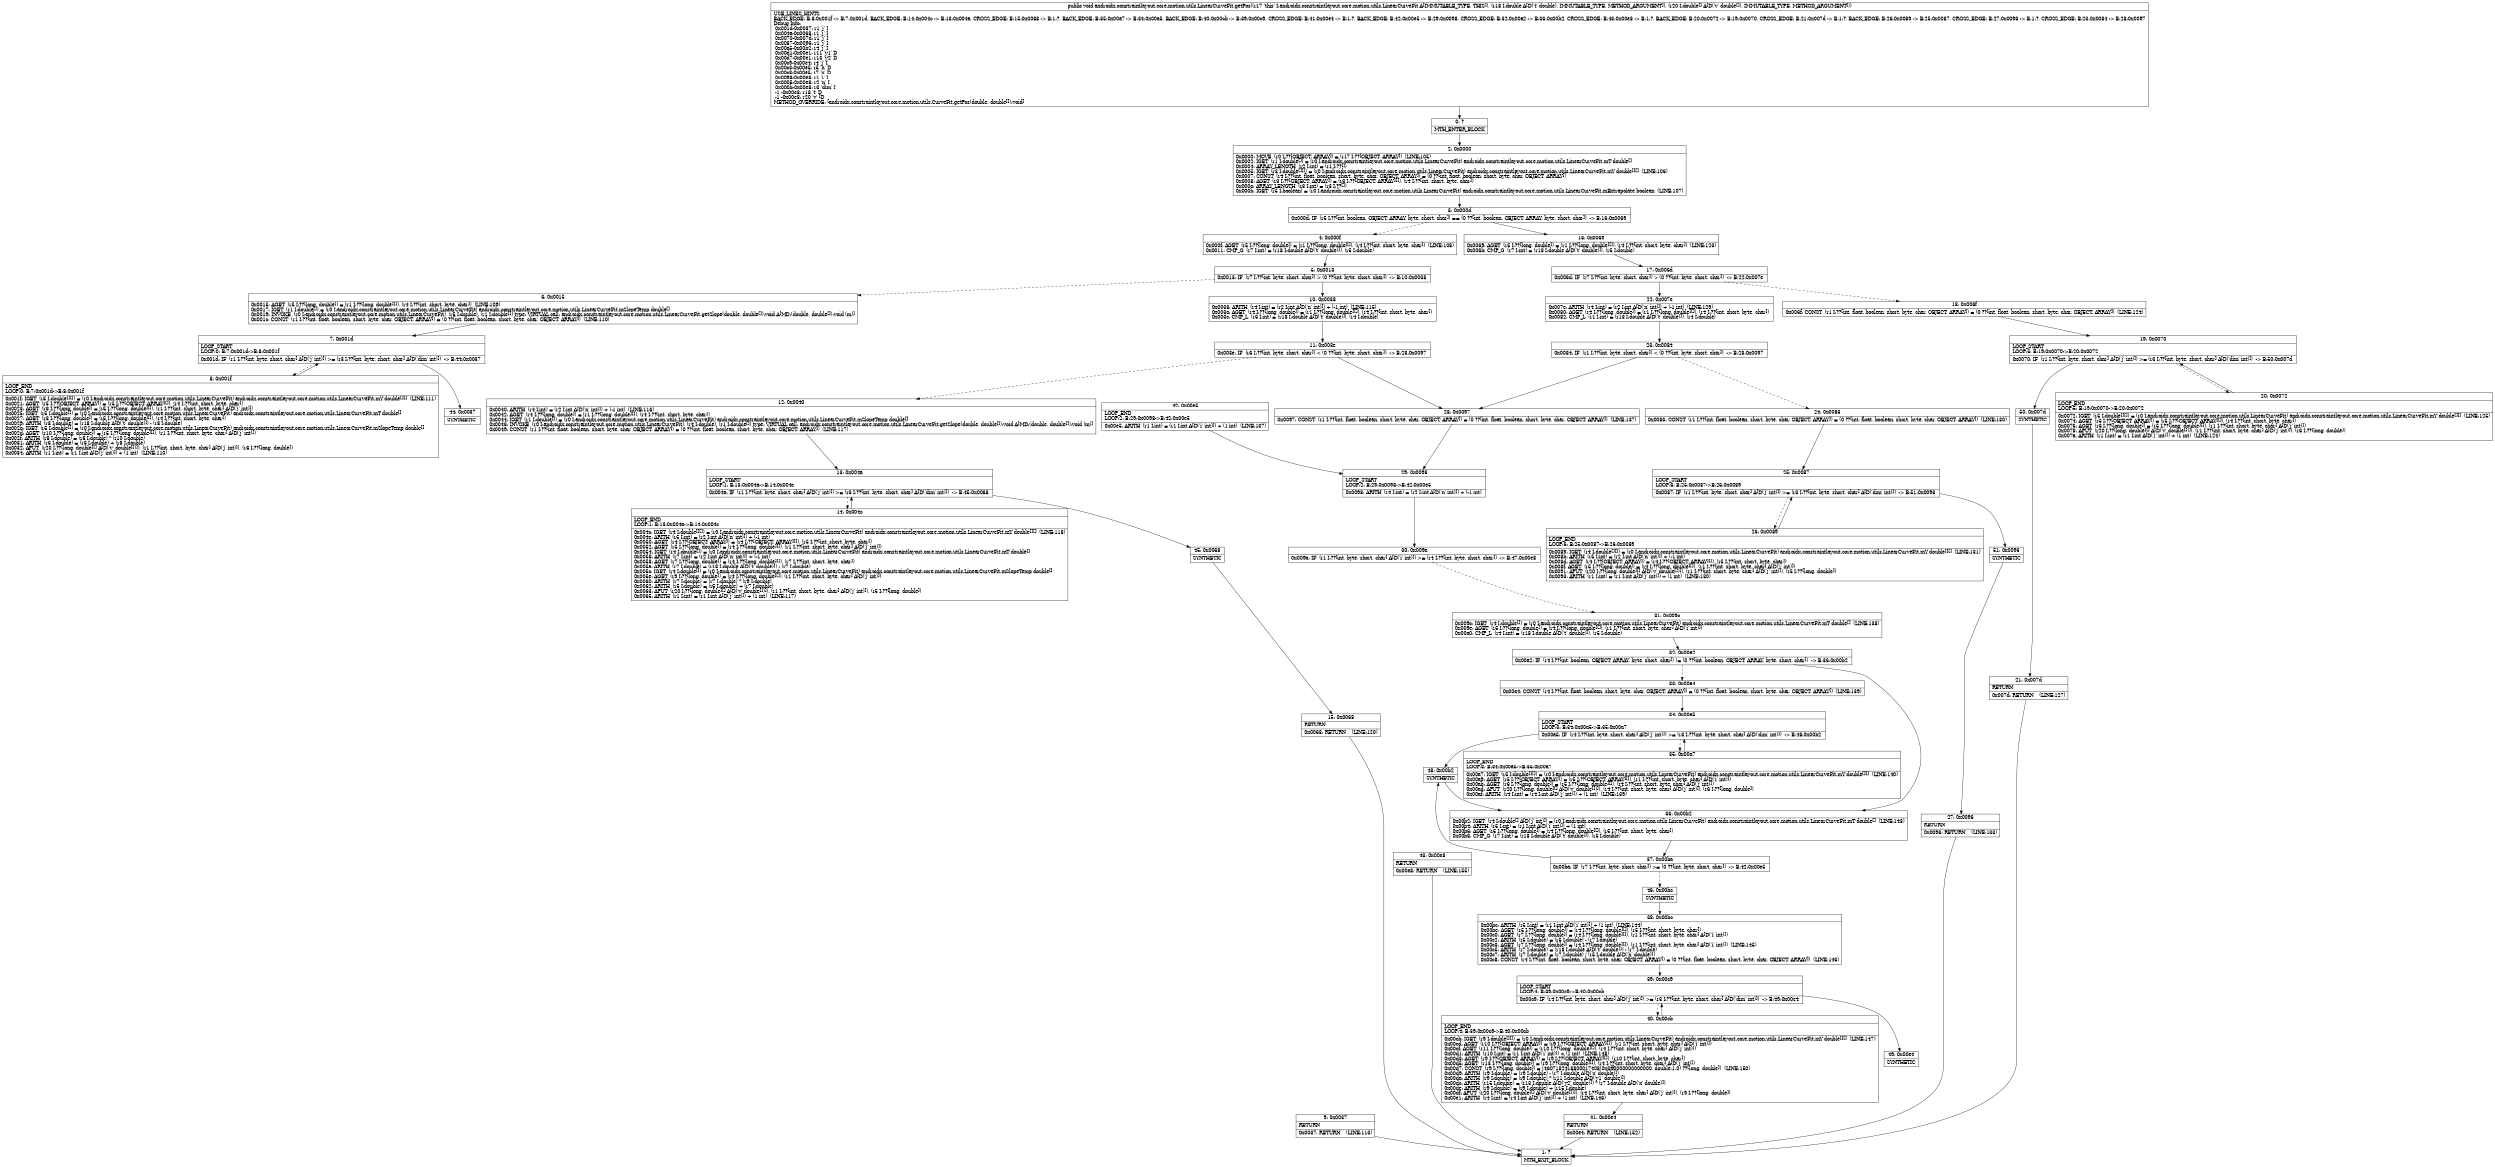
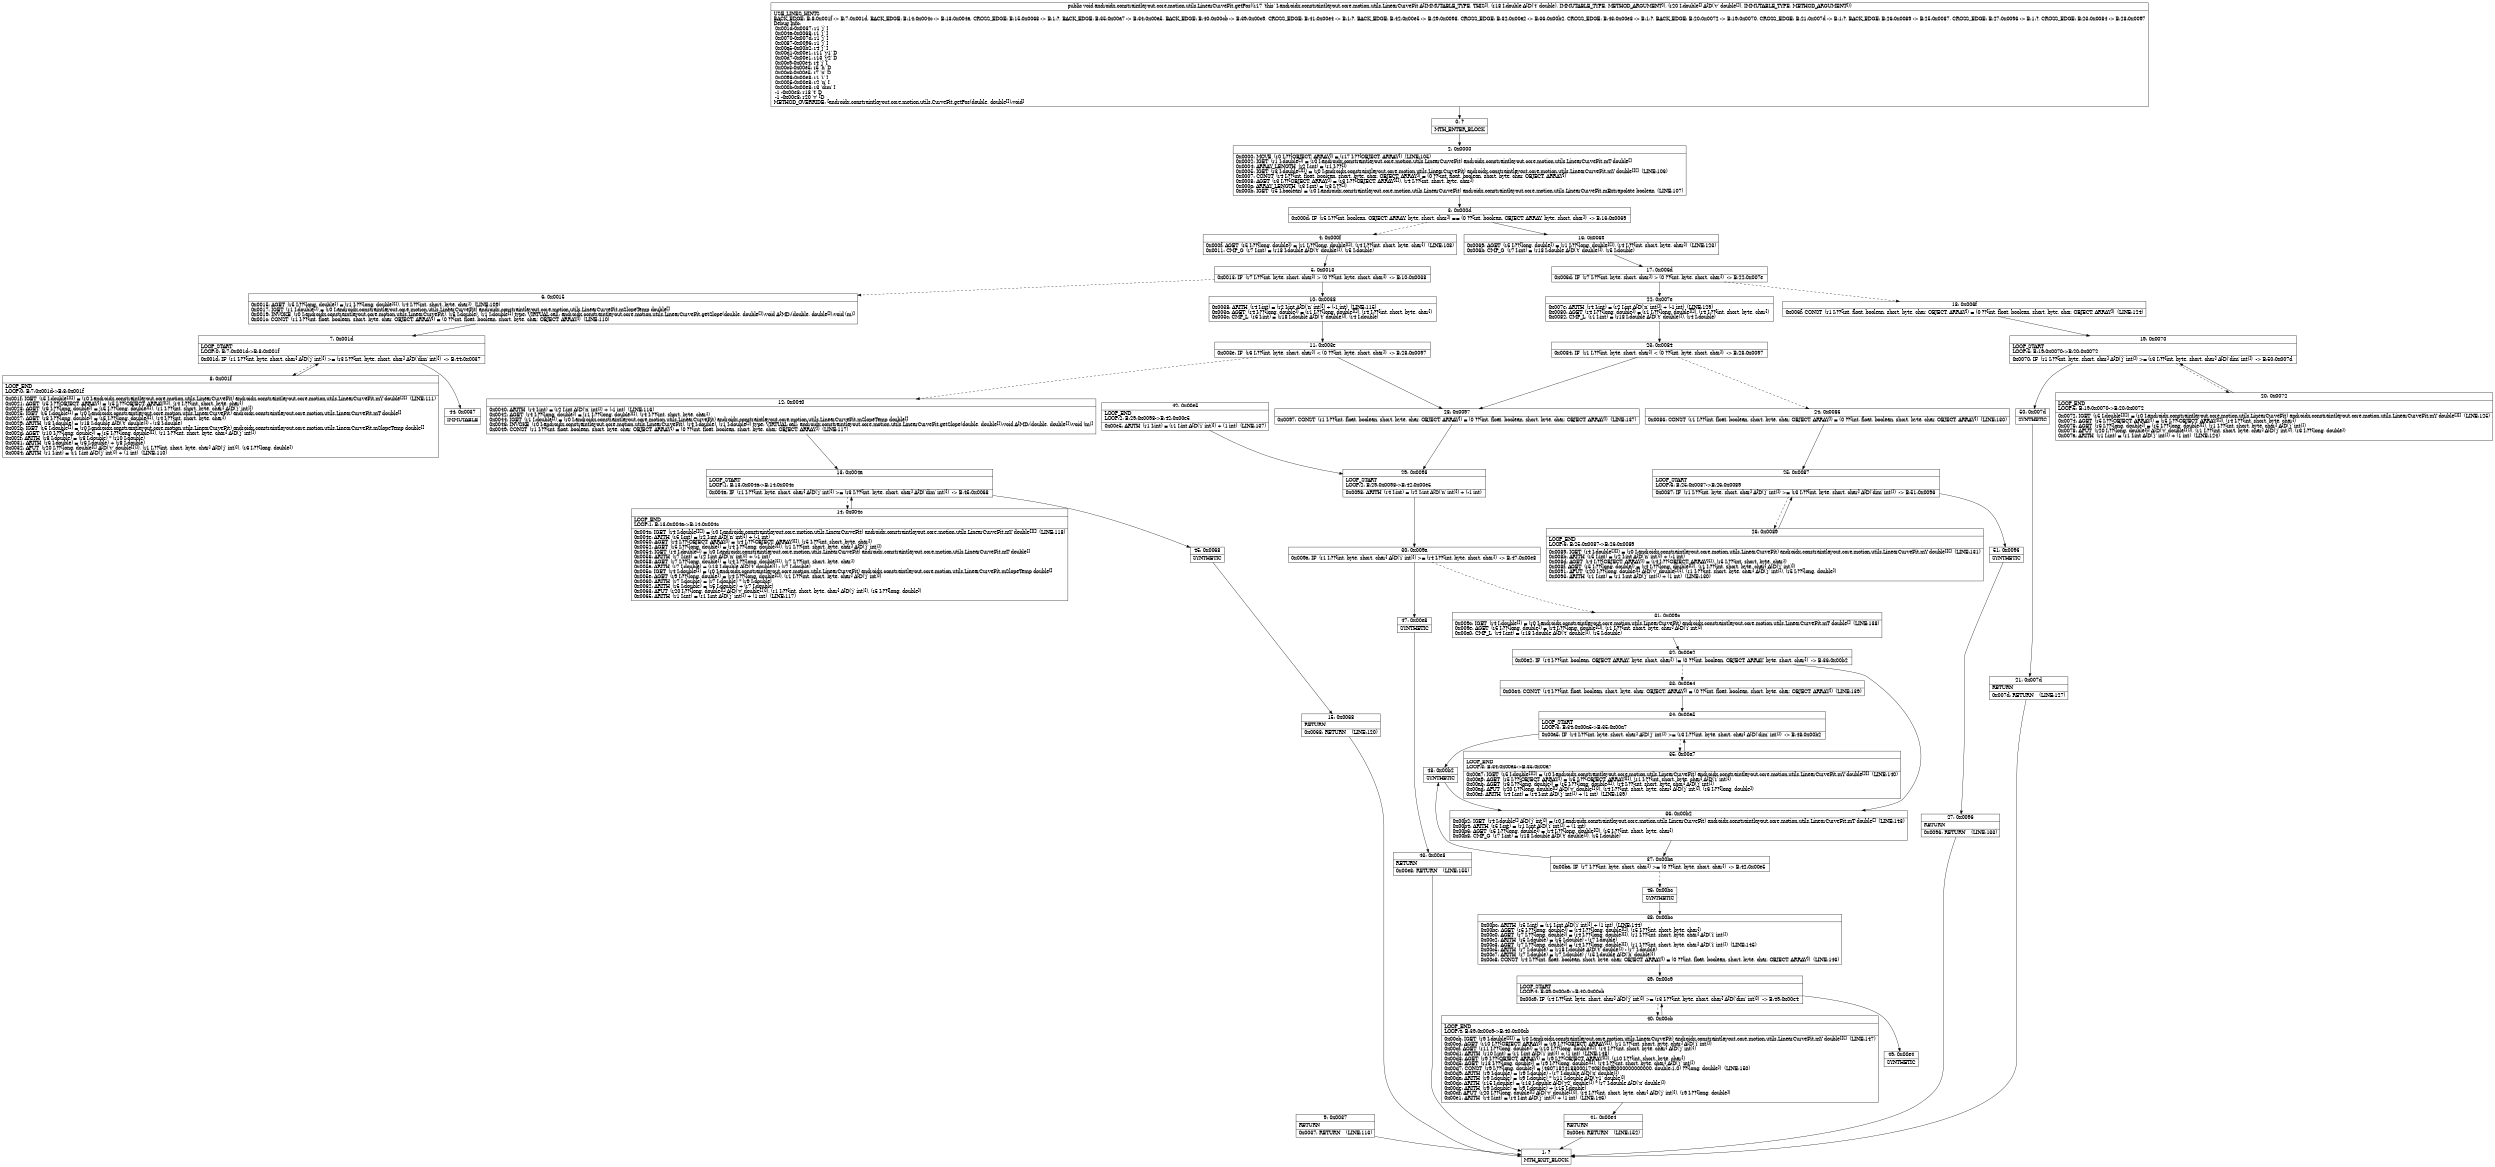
node "44: 0x0037": text "SYNTHETIC" -> "IMMUTABLE"
node "47: 0x00e8": added
